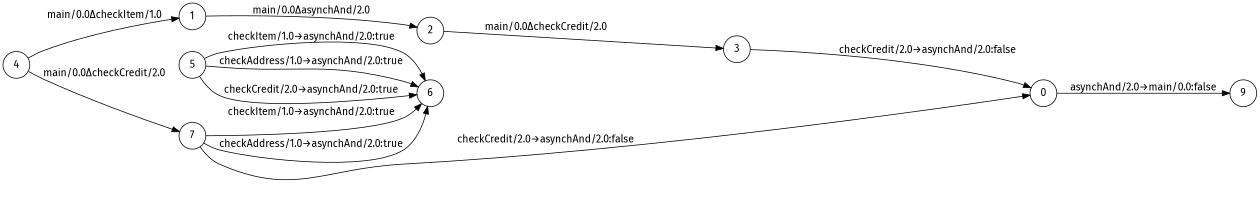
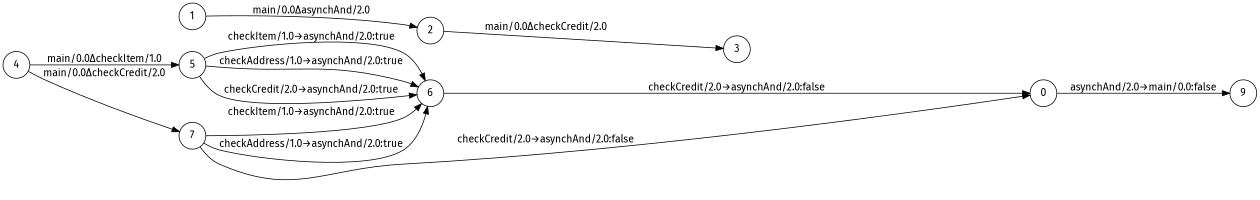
edge "4" -> "1": now "4" -> "5"
edge "3" -> "0": now "6" -> "0"
